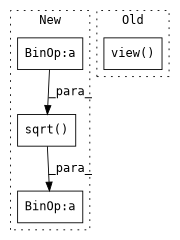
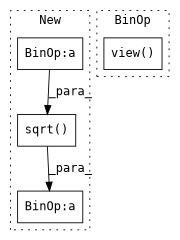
cluster "Old": label "Old" -> "BinOp"
